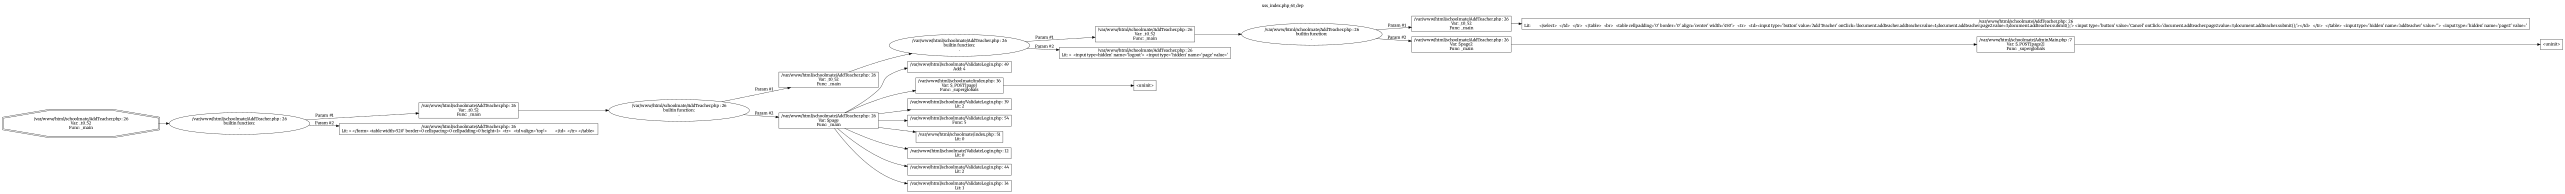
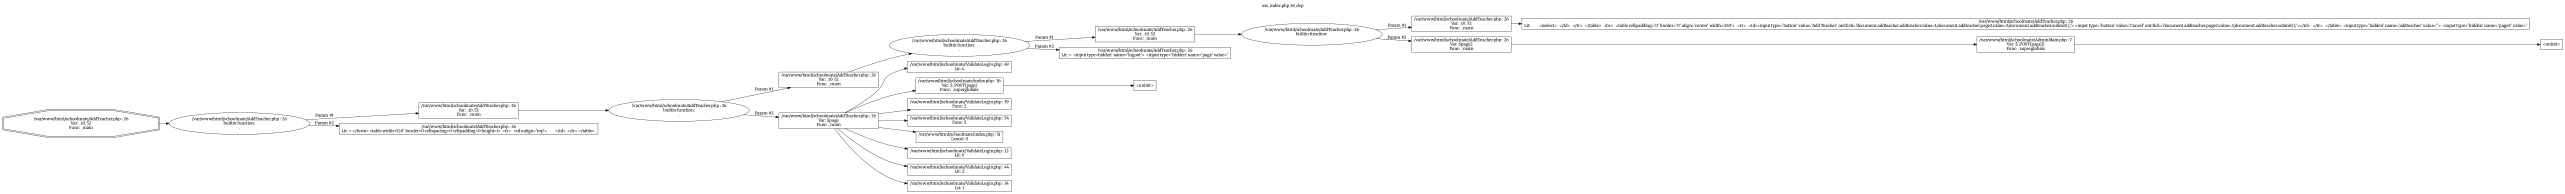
node "/var/www/html/schoolmate/ValidateLogin.php : 49 Add: 4": label "/var/www/html/schoolmate/ValidateLogin.php : 49 Add: 4" -> "/var/www/html/schoolmate/ValidateLogin.php : 49 Lit: 4"
node "/var/www/html/schoolmate/ValidateLogin.php : 39 Lit: 2": label "/var/www/html/schoolmate/ValidateLogin.php : 39 Lit: 2" -> "/var/www/html/schoolmate/ValidateLogin.php : 39 Func: 2"
node "/var/www/html/schoolmate/index.php : 51 Lit: 0": label "/var/www/html/schoolmate/index.php : 51 Lit: 0" -> "/var/www/html/schoolmate/index.php : 51 Cancel: 0"
